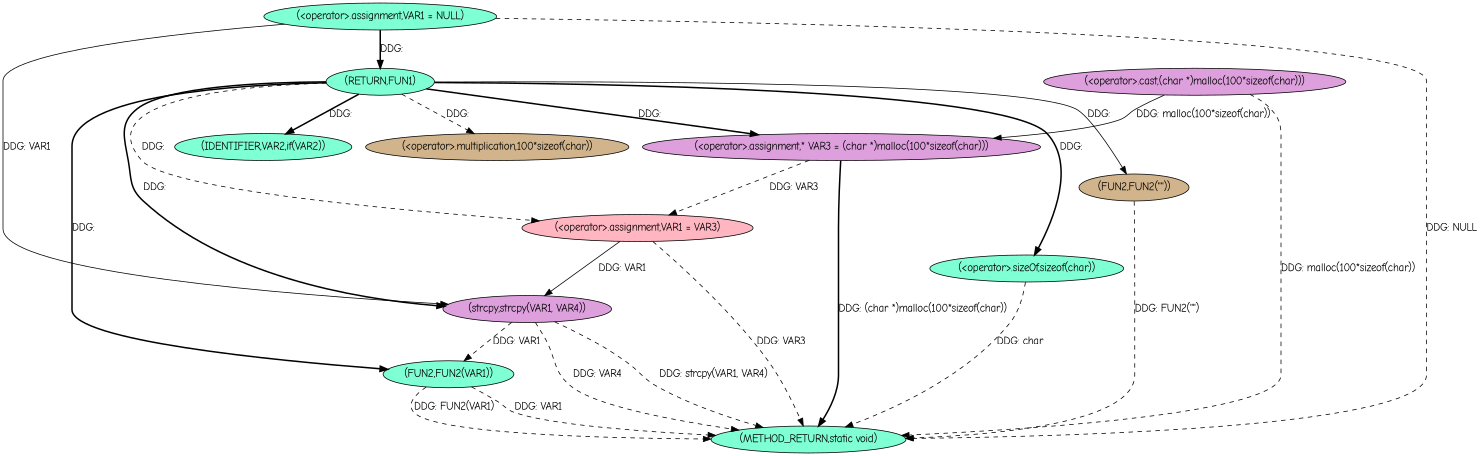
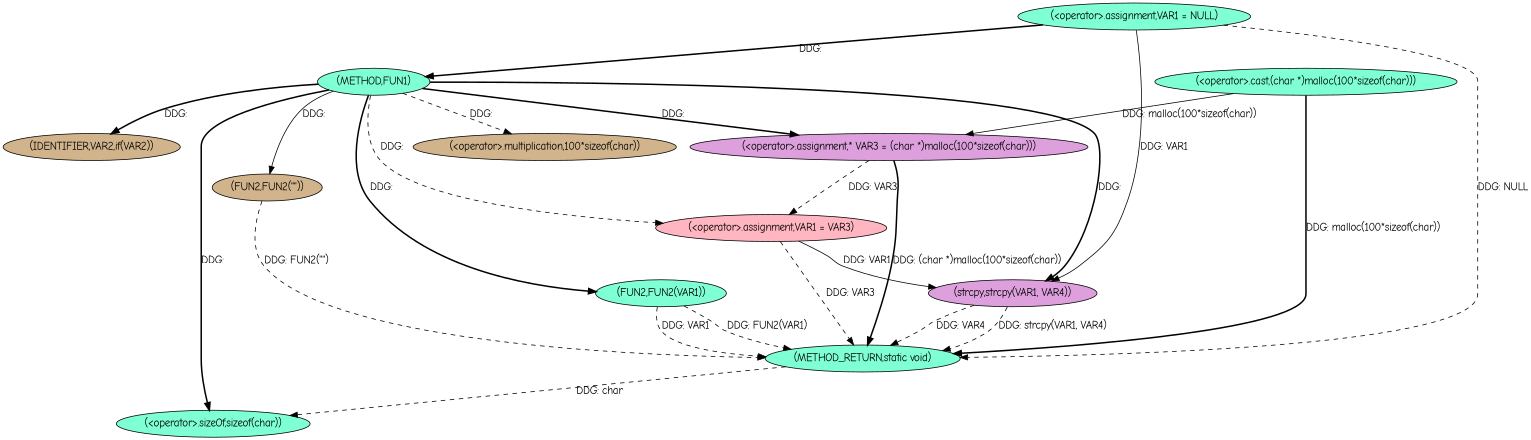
node "(RETURN,FUN1)": label "(RETURN,FUN1)" -> "(METHOD,FUN1)"
node "(<operator>.cast,(char *)malloc(100*sizeof(char)))": fillcolor plum -> aquamarine
node "(IDENTIFIER,VAR2,if(VAR2))": fillcolor aquamarine -> tan
edge "(strcpy,strcpy(VAR1, VAR4))" -> "(FUN2,FUN2(VAR1))": removed, label "DDG: VAR1"
edge "(<operator>.sizeOf,sizeof(char))" -> "(METHOD_RETURN,static void)": reversed
edge "(<operator>.cast,(char *)malloc(100*sizeof(char)))" -> "(METHOD_RETURN,static void)": style dashed -> bold
